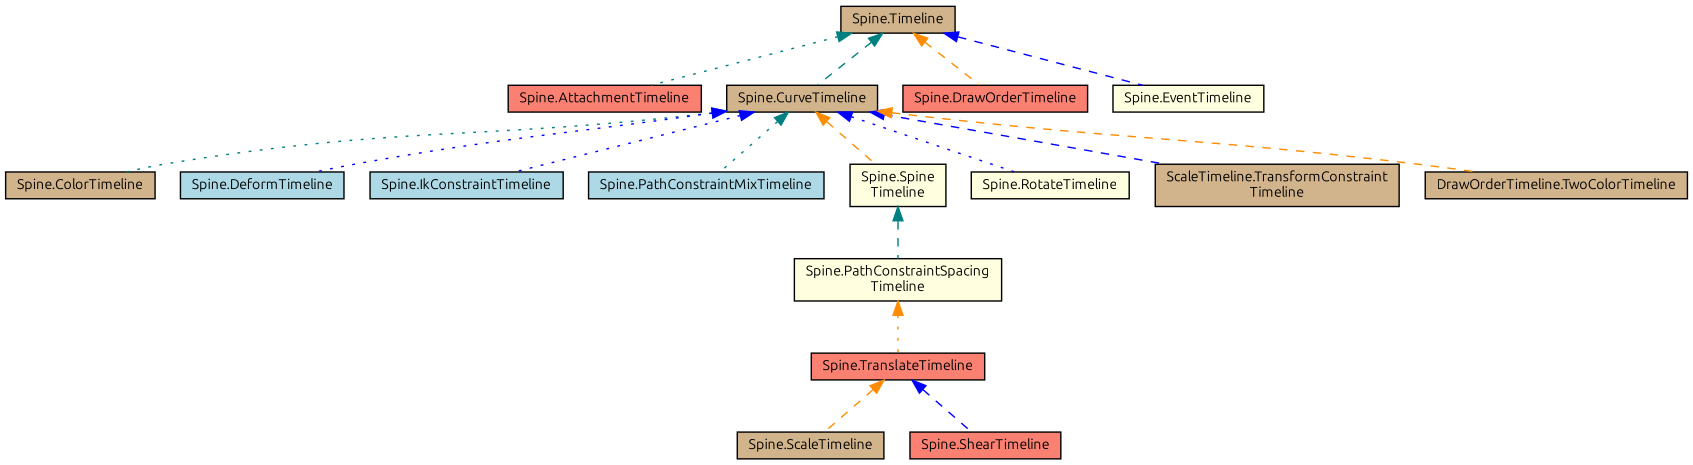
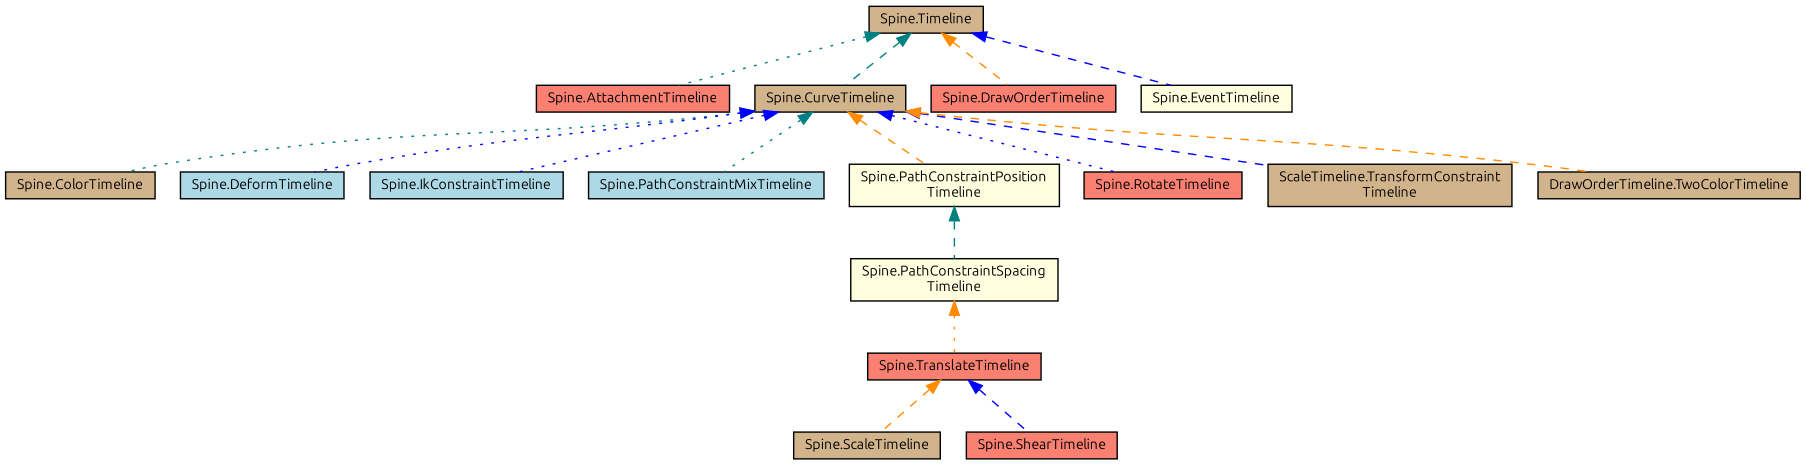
node "Spine.Spine Timeline": label "Spine.Spine Timeline" -> "Spine.PathConstraintPosition Timeline"
node "Spine.RotateTimeline": fillcolor lightyellow -> salmon
